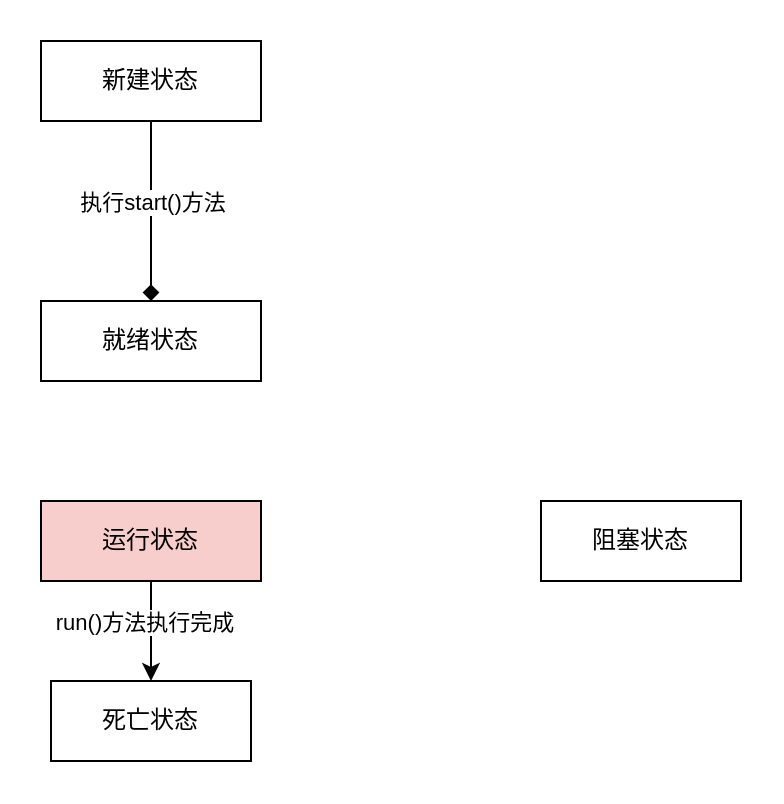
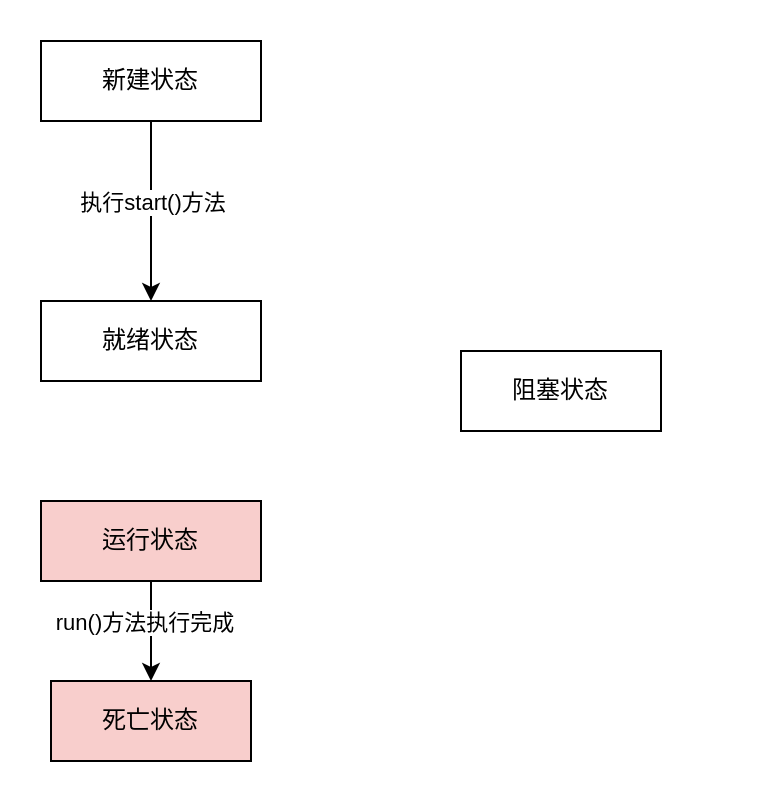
edge "新建状态" -> "就绪状态": arrowhead diamond -> classic
node "阻塞状态": moved (641, 541) -> (561, 391)
node "死亡状态": fillcolor #ffffff -> #f8cecc
